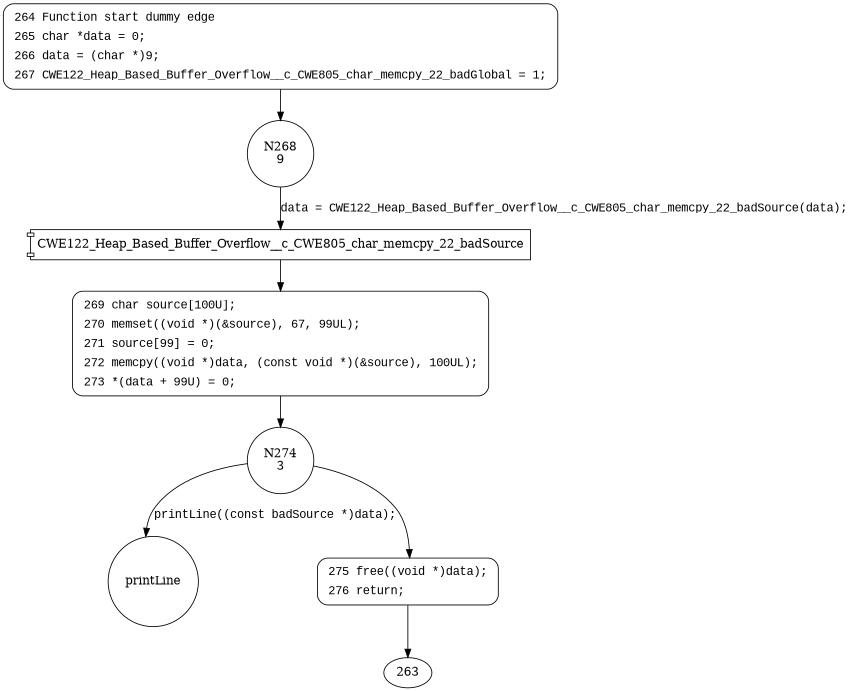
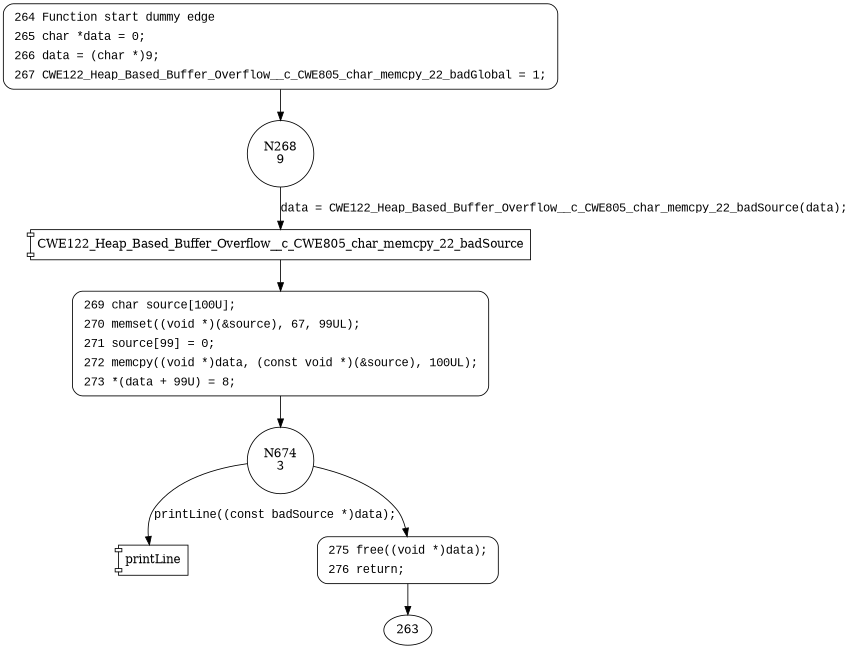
node "269": text "*(data + 99U) = 0;" -> "*(data + 99U) = 8;"
node "N274 3": label "N274 3" -> "N674 3"
node "printLine": shape circle -> component
